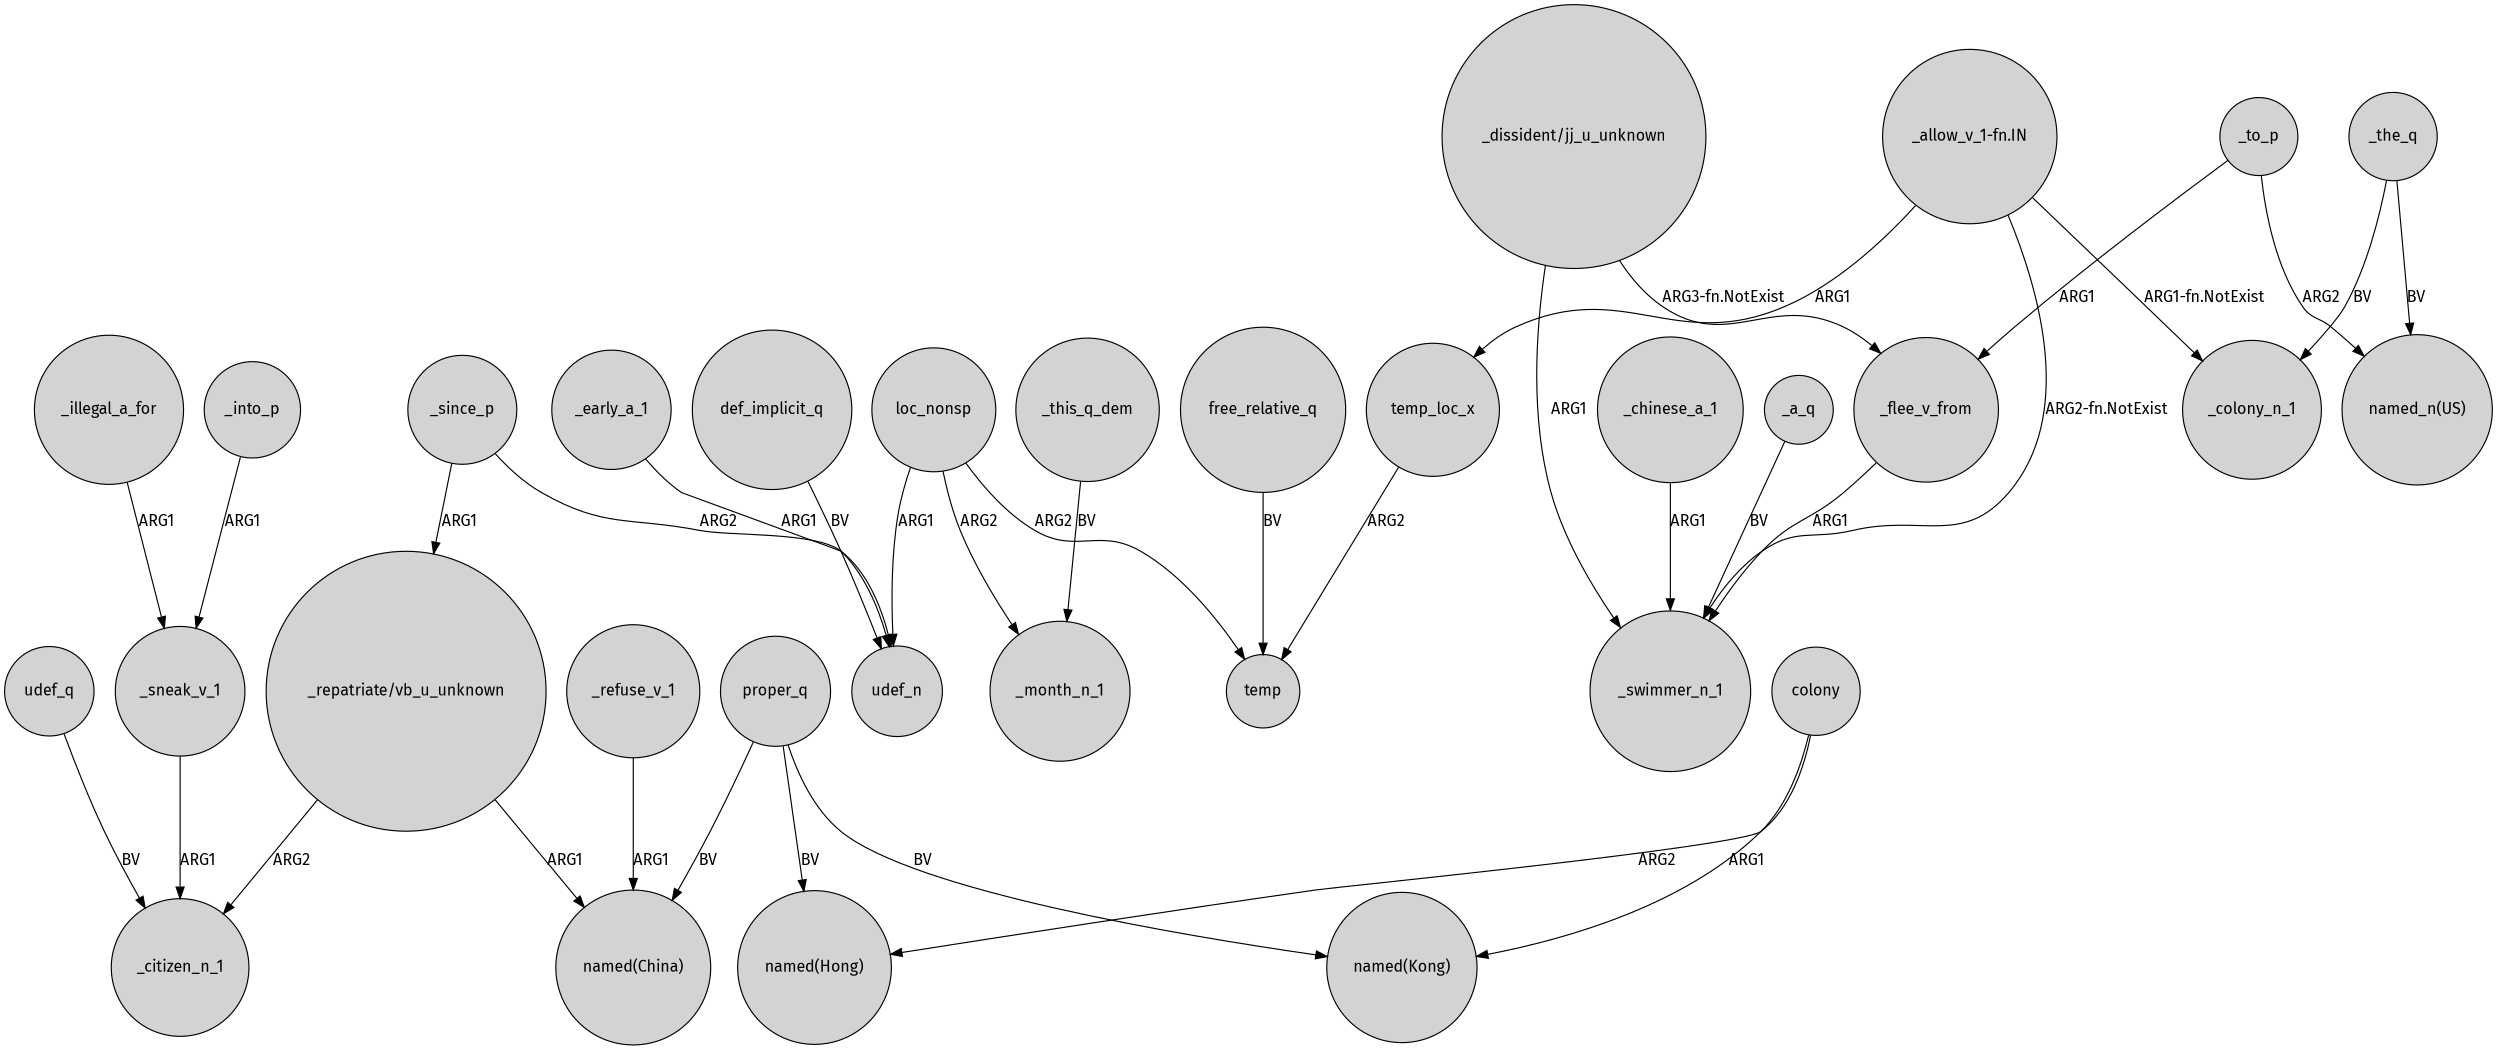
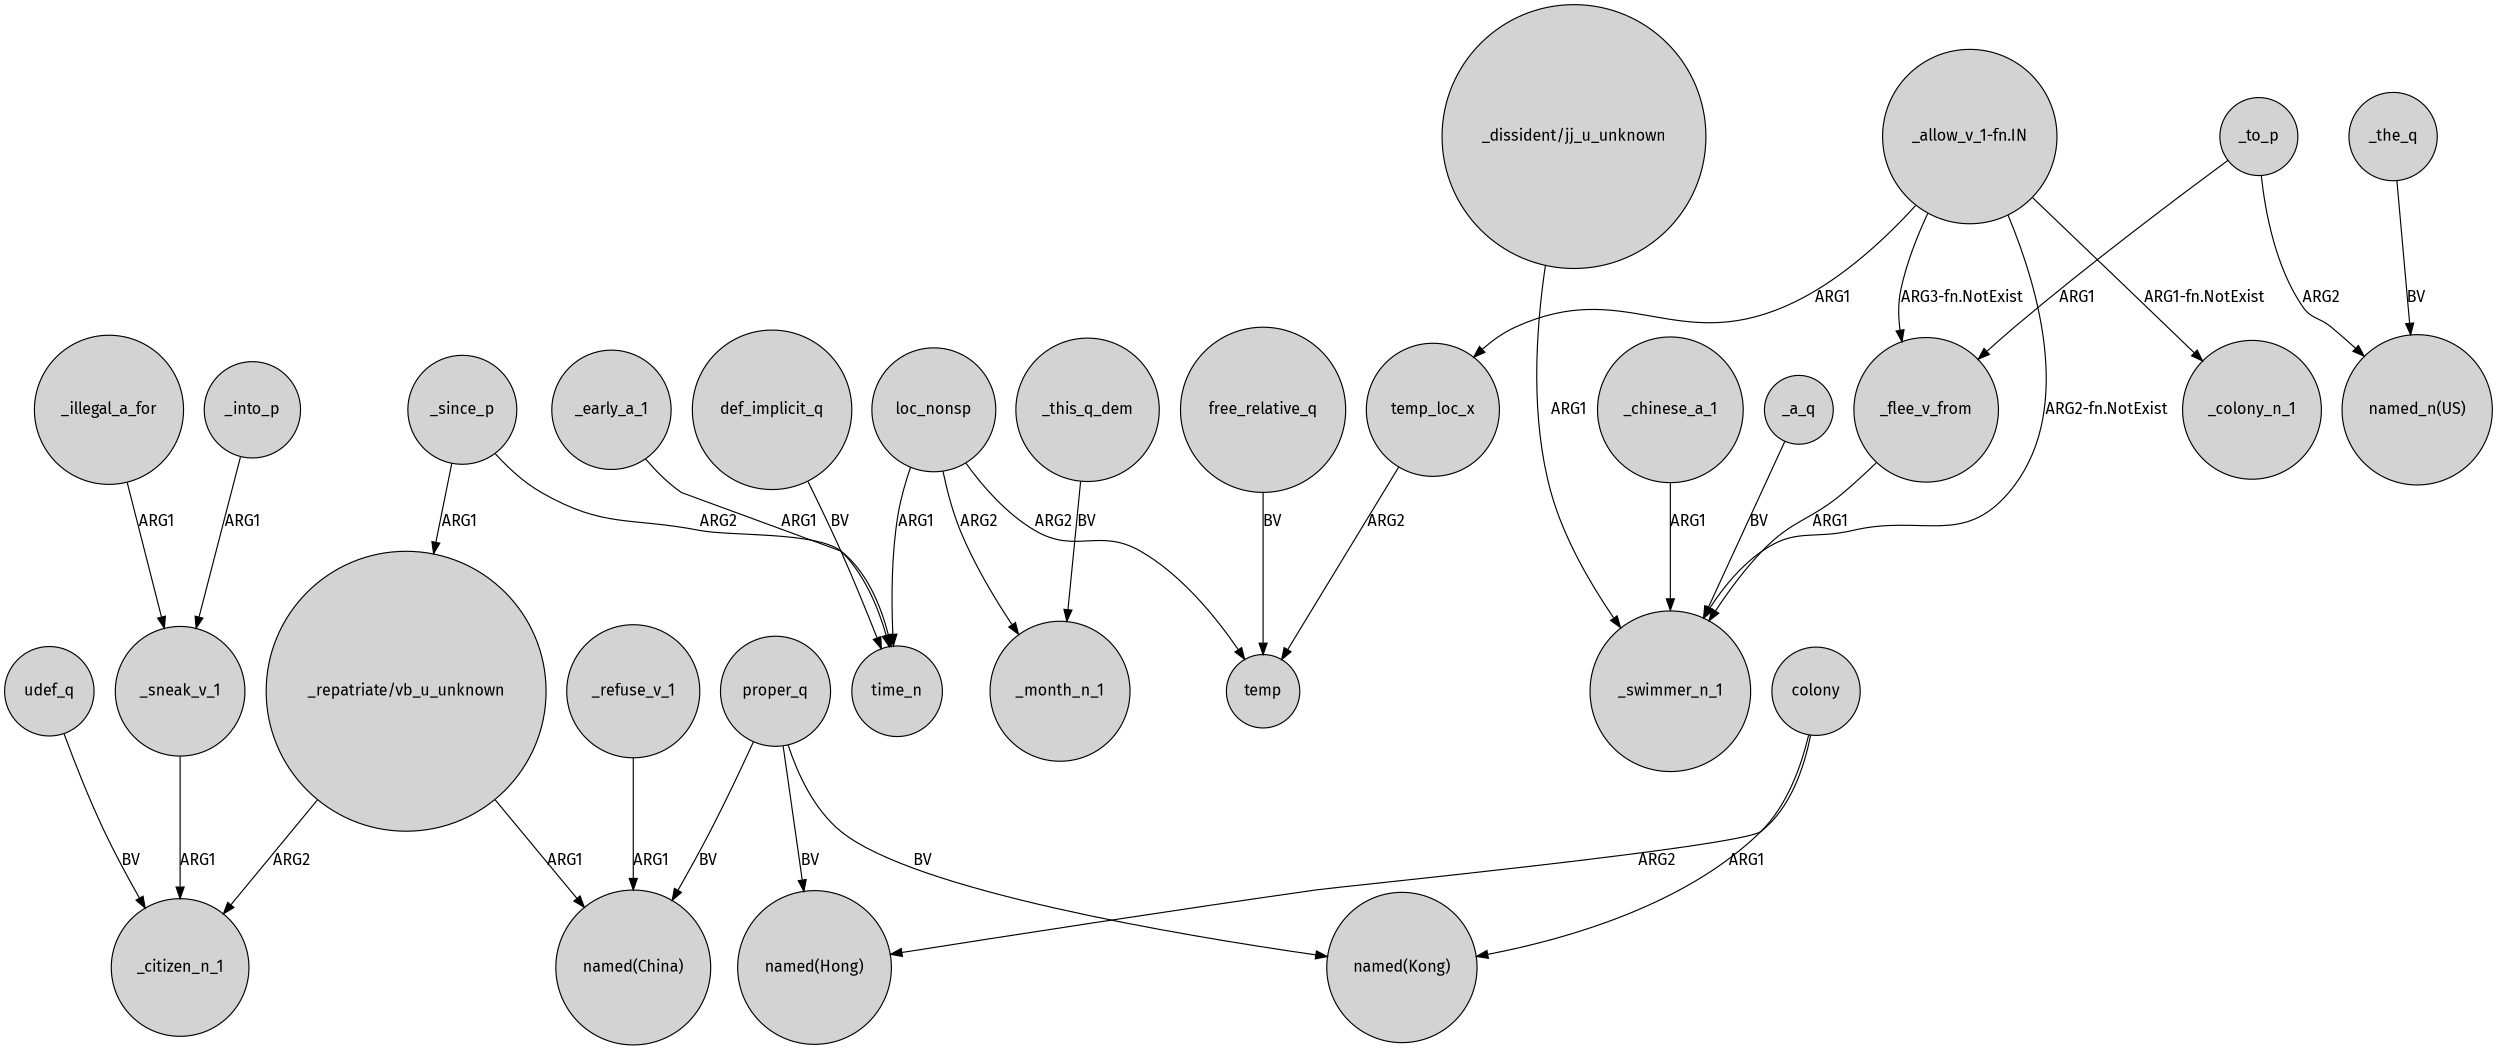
edge "_the_q" -> "_colony_n_1": removed, label "BV"
edge "_dissident/jj_u_unknown" -> "_flee_v_from": now "_allow_v_1-fn.IN" -> "_flee_v_from"
node "udef_n": label "udef_n" -> "time_n"
